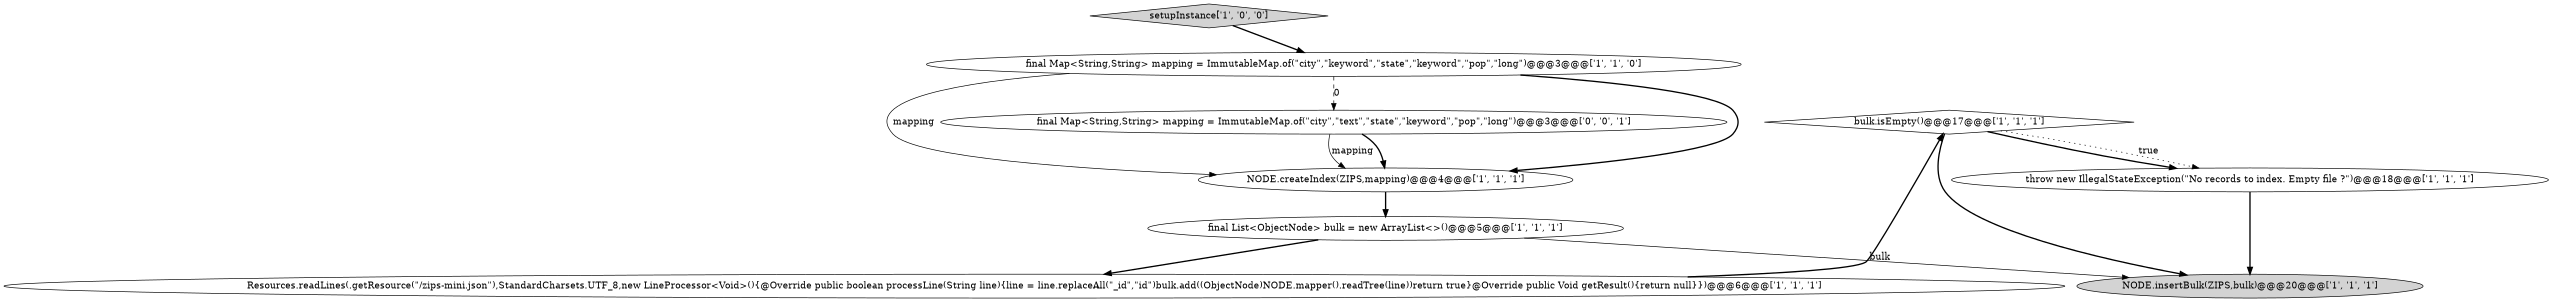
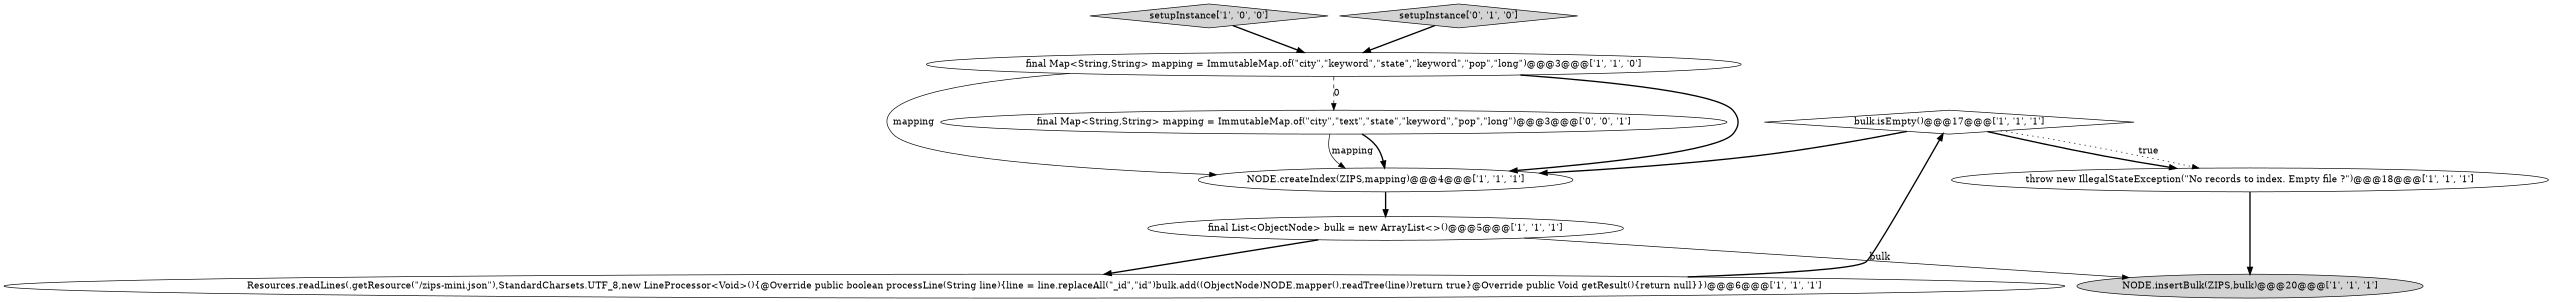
node "setupInstance['0', '1', '0']": added
edge "bulk.isEmpty()@@@17@@@['1', '1', '1']" -> "NODE.insertBulk(ZIPS,bulk)@@@20@@@['1', '1', '1']": now "bulk.isEmpty()@@@17@@@['1', '1', '1']" -> "NODE.createIndex(ZIPS,mapping)@@@4@@@['1', '1', '1']"
